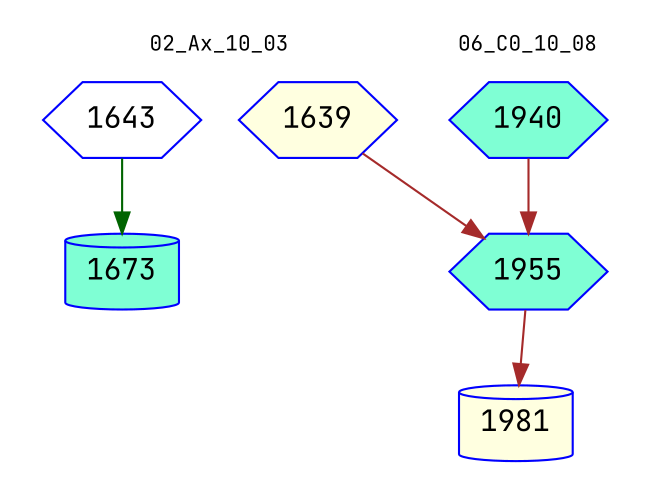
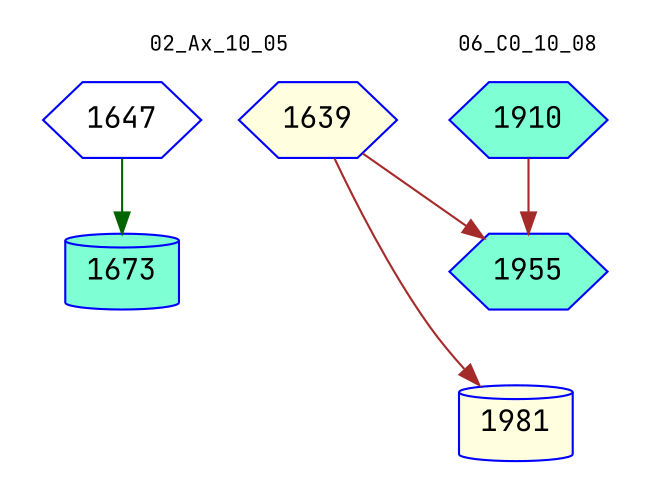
cluster "02_Ax_10_03": label "02_Ax_10_03" -> "02_Ax_10_05"
node "1643": label "1643" -> "1647"
node "1940": label "1940" -> "1910"
edge "1955" -> "1981": now "1639" -> "1981"
